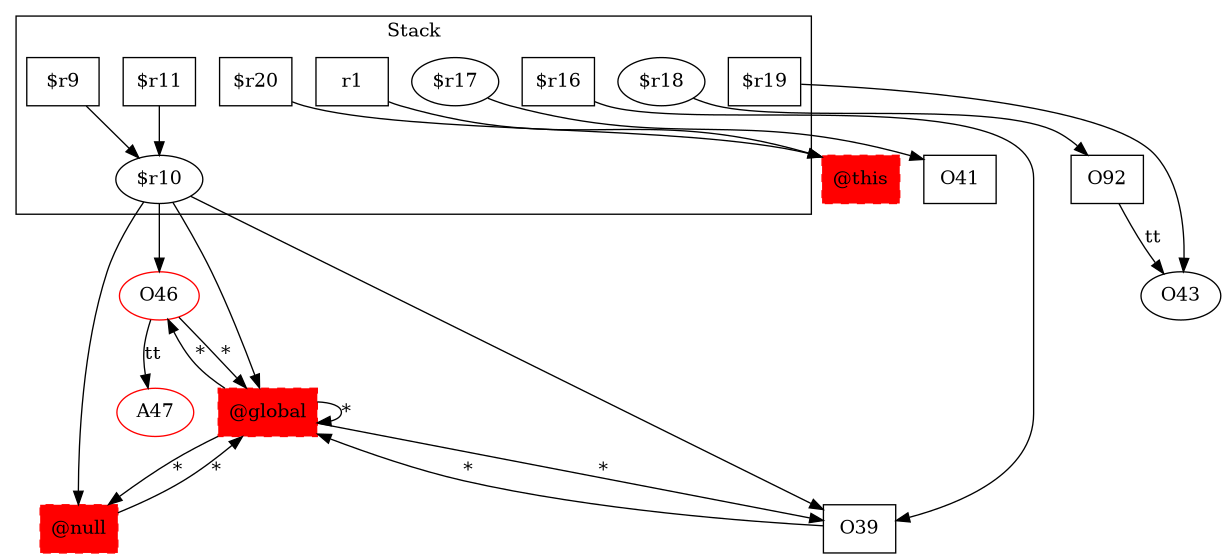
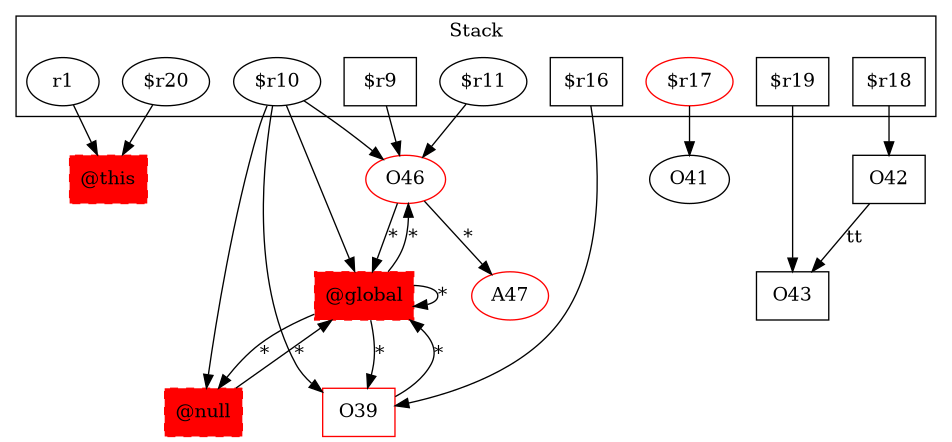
node "$r11": shape box -> ellipse
node "$r20": shape box -> ellipse
node "r1": shape box -> ellipse
node "$r17": color black -> red
node "$r18": shape ellipse -> box
edge "$r11" -> "$r10": now "$r11" -> "O46"
edge "$r9" -> "$r10": now "$r9" -> "O46"
node "O41": shape box -> ellipse
node "O92": label "O92" -> "O42"
node "O43": shape ellipse -> box
edge "O46" -> "A47": label "tt" -> "*"
node "O39": color black -> red
